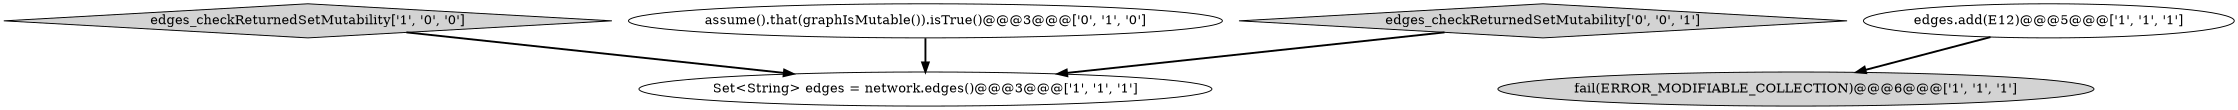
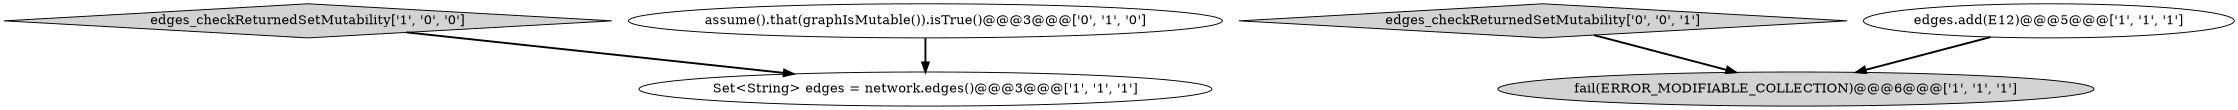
edge "edges_checkReturnedSetMutability['0', '0', '1']" -> "Set<String> edges = network.edges()@@@3@@@['1', '1', '1']": now "edges_checkReturnedSetMutability['0', '0', '1']" -> "fail(ERROR_MODIFIABLE_COLLECTION)@@@6@@@['1', '1', '1']"
